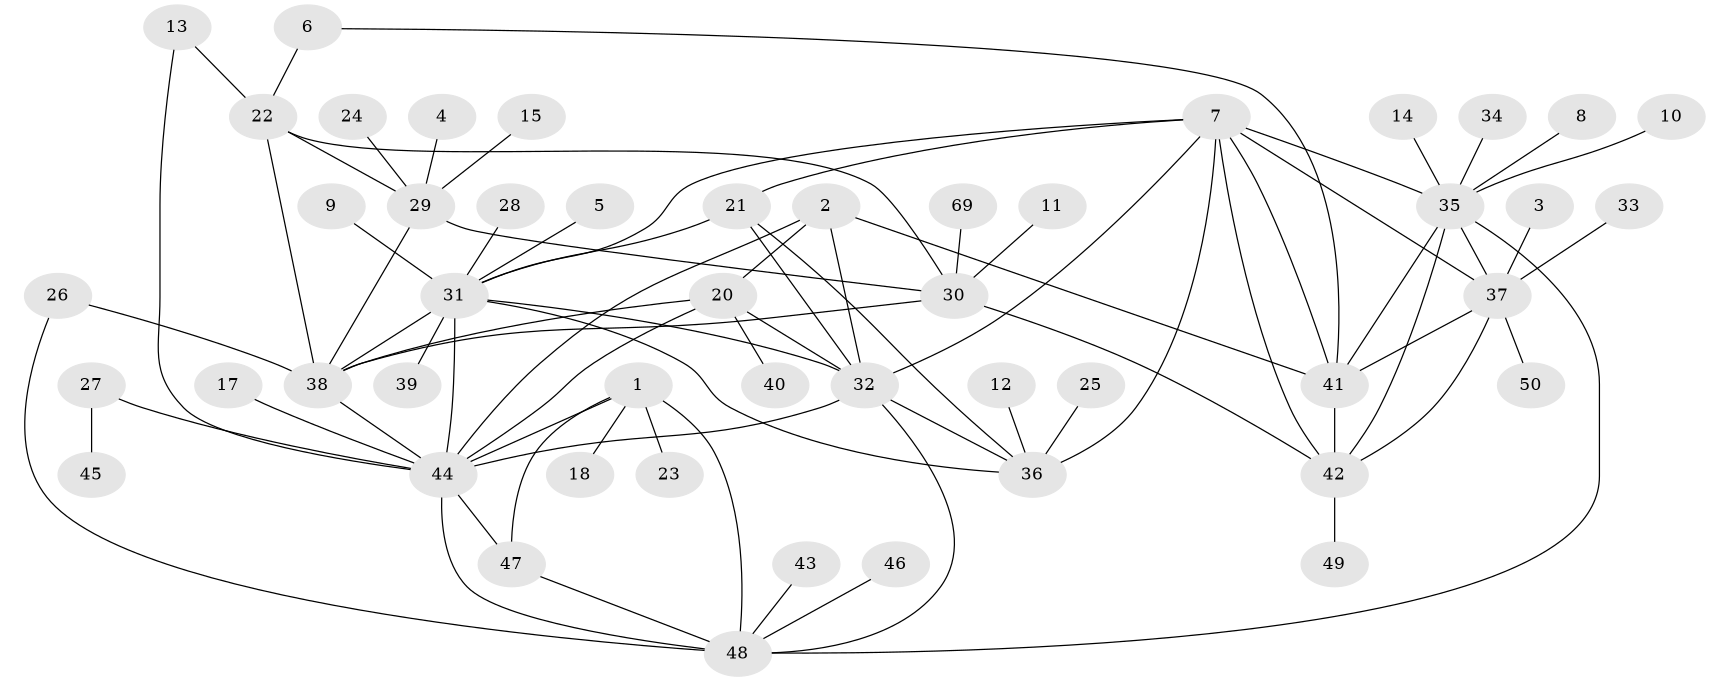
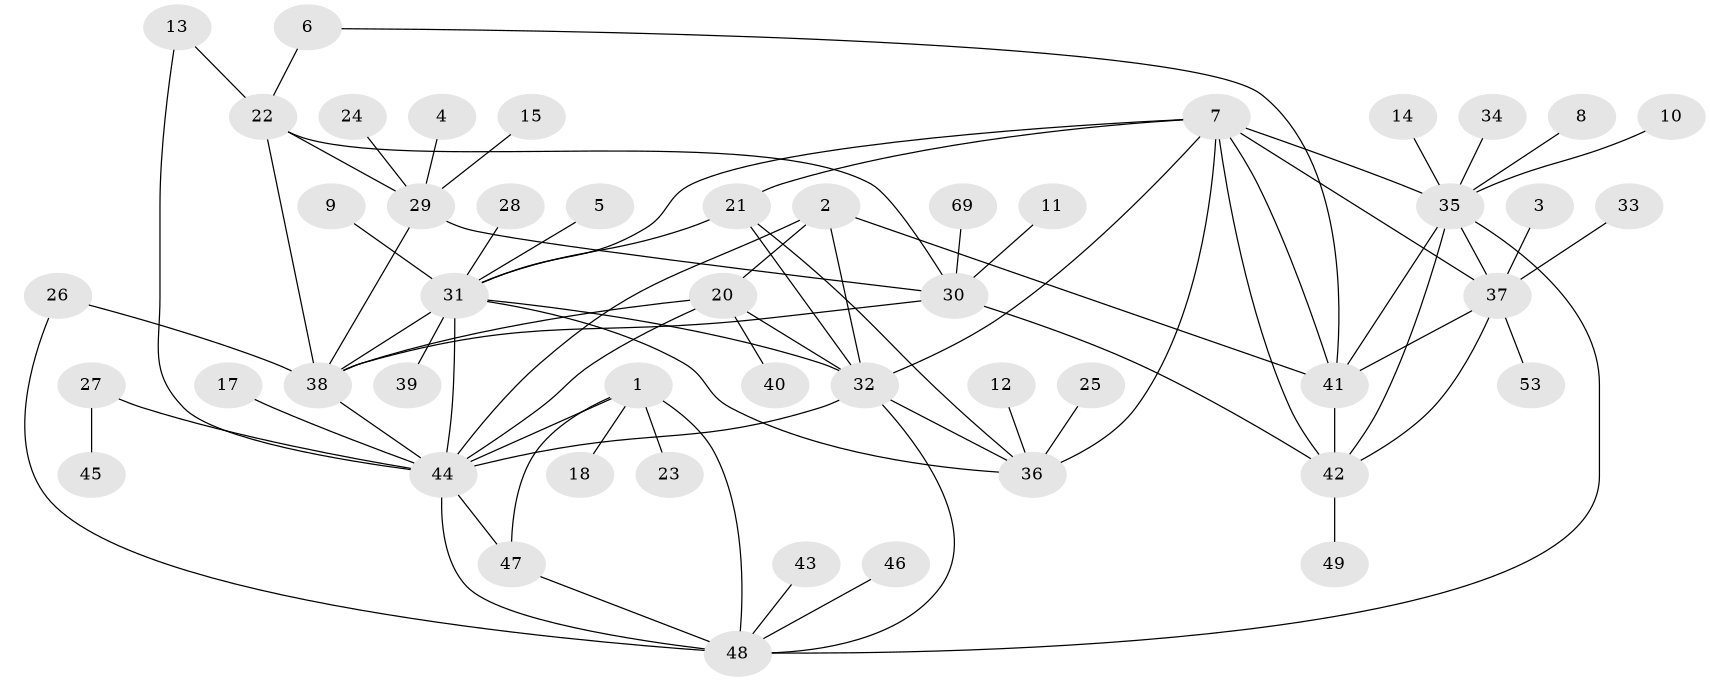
node "50": label "50" -> "53"
